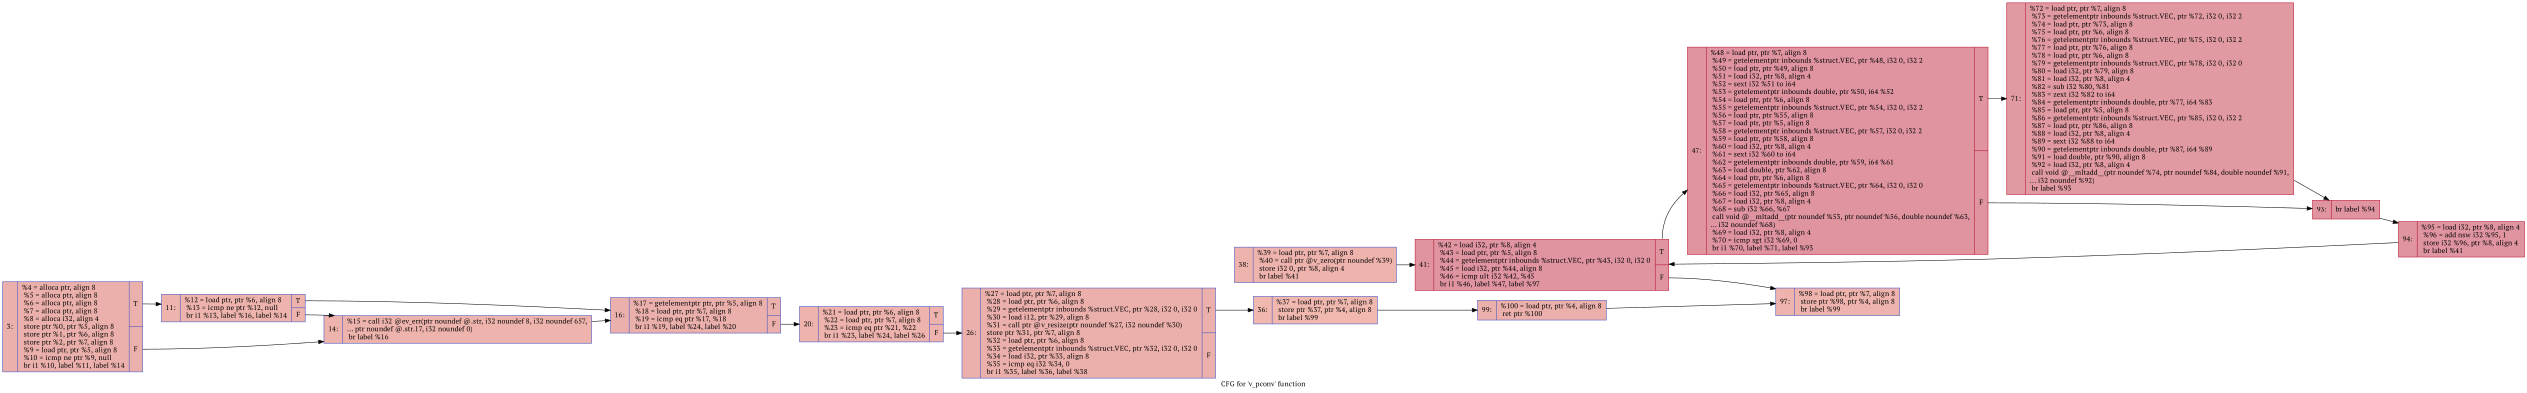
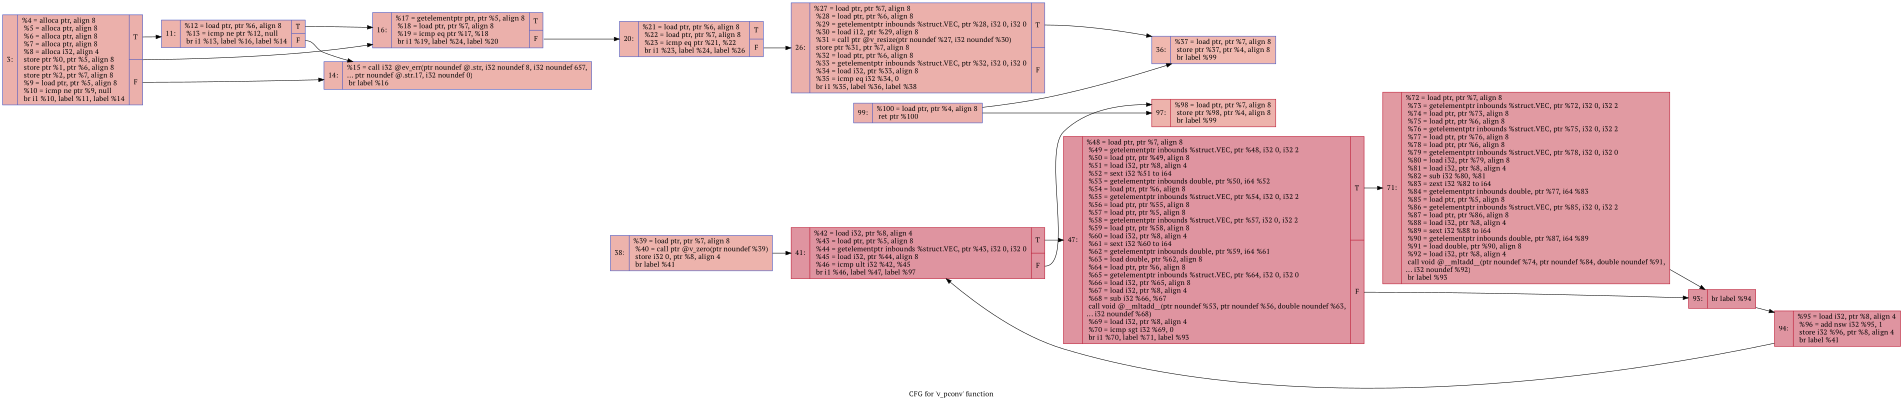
node "97:": color #3d50c3ff -> #b70d28ff
edge "36:" -> "99:": reversed
edge "14:" -> "16:": now "3:" -> "16:"
